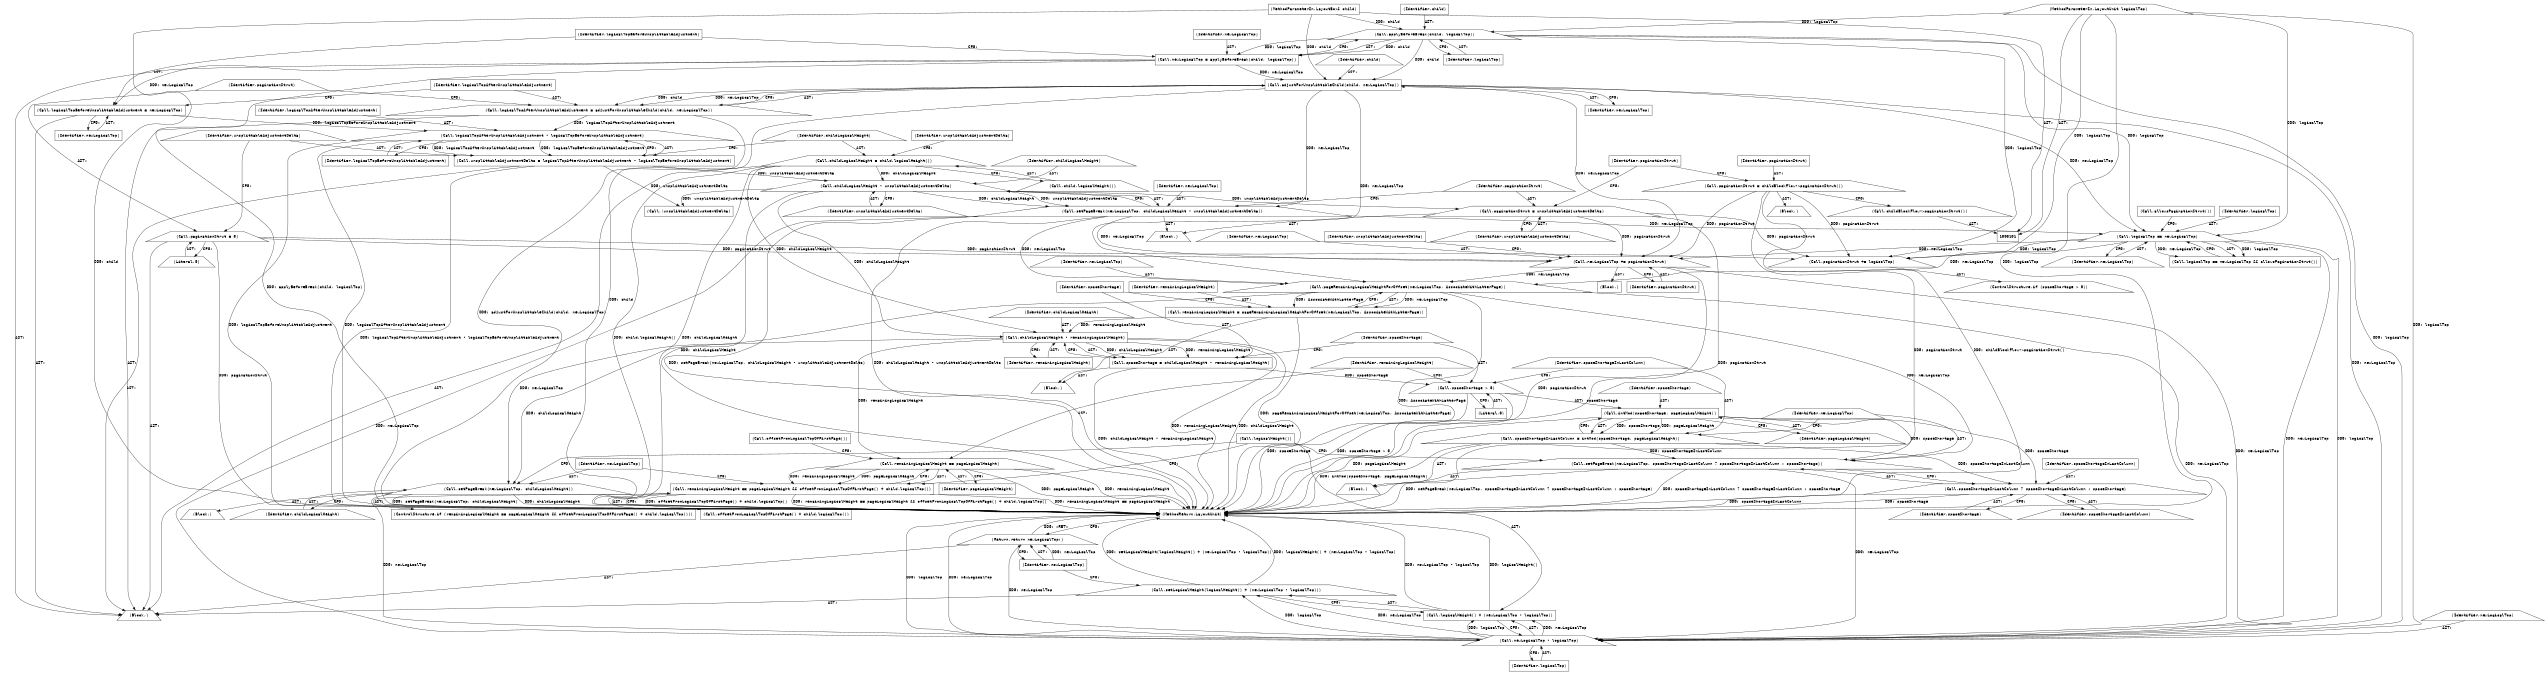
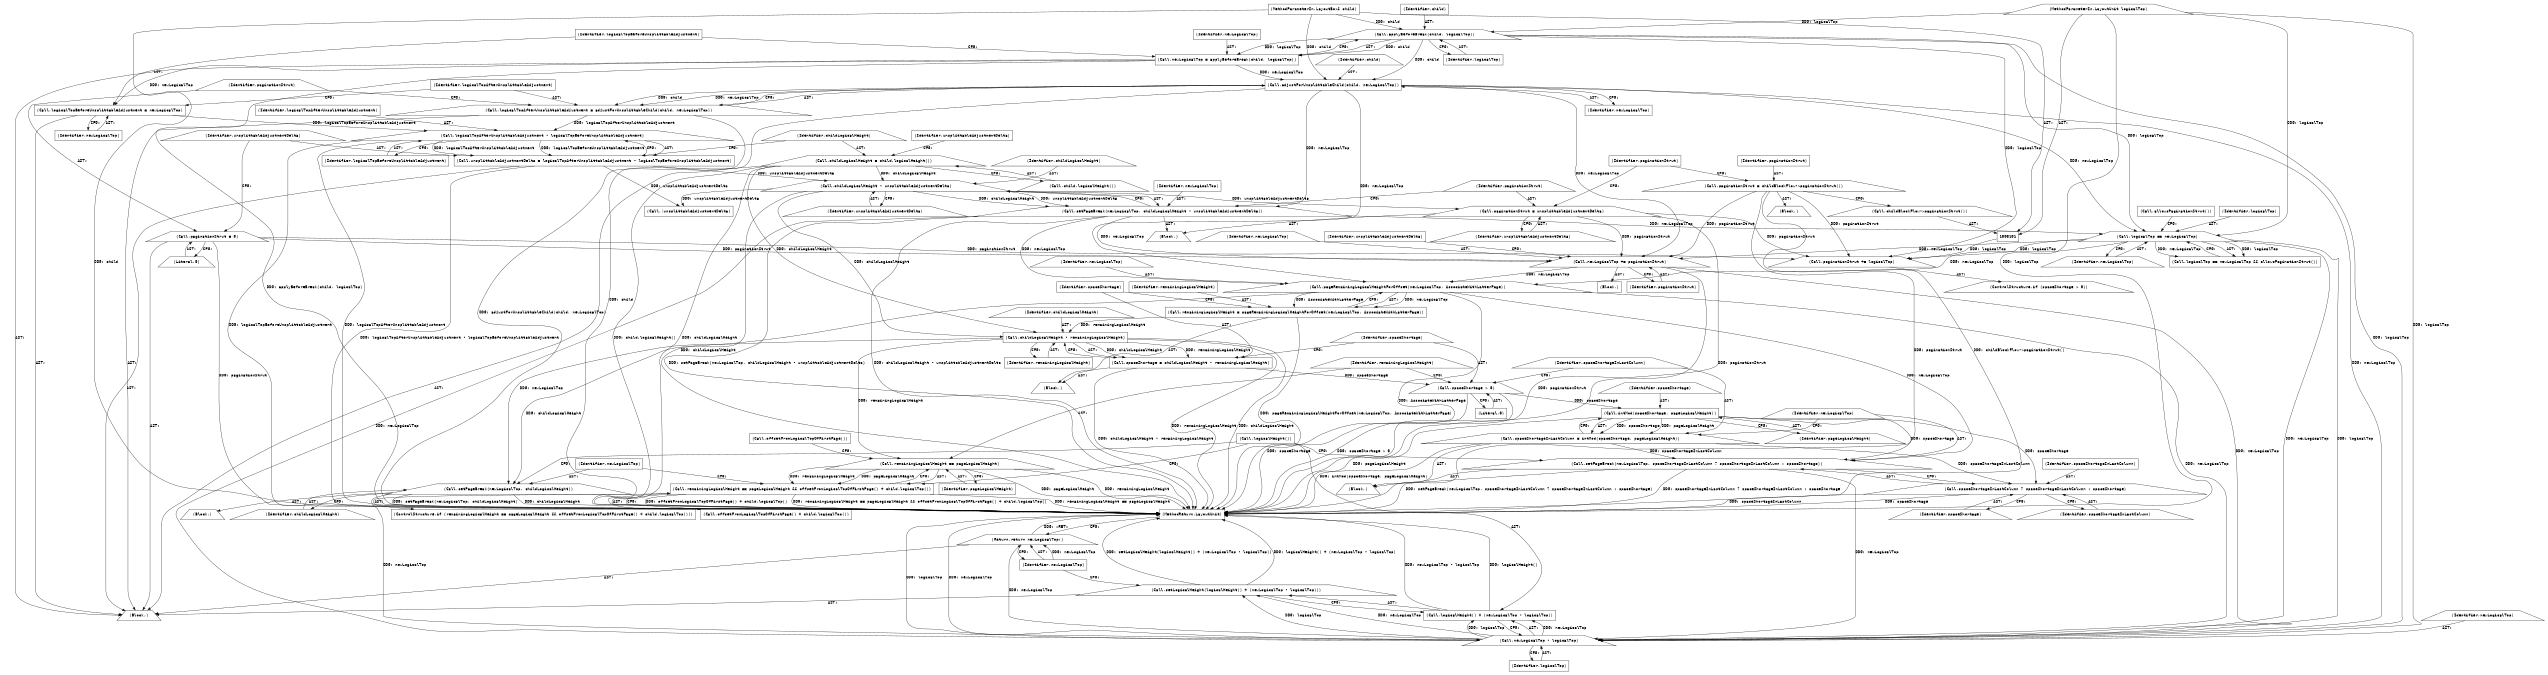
edge "(MethodParameterIn,LayoutUnit logicalTop)" -> "(Call,paginationStrut += logicalTop)": now "1000101" -> "(Call,paginationStrut += logicalTop)"
edge "(Call,spaceShortage > 0)" -> "(Call,intMod(spaceShortage, pageLogicalHeight))": label "AST: spaceShortage" -> "DDG: spaceShortage"
